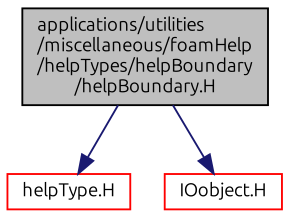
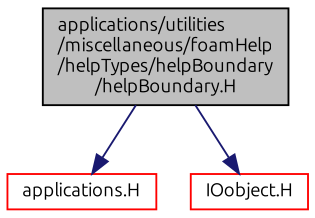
node "helpType.H": label "helpType.H" -> "applications.H"
